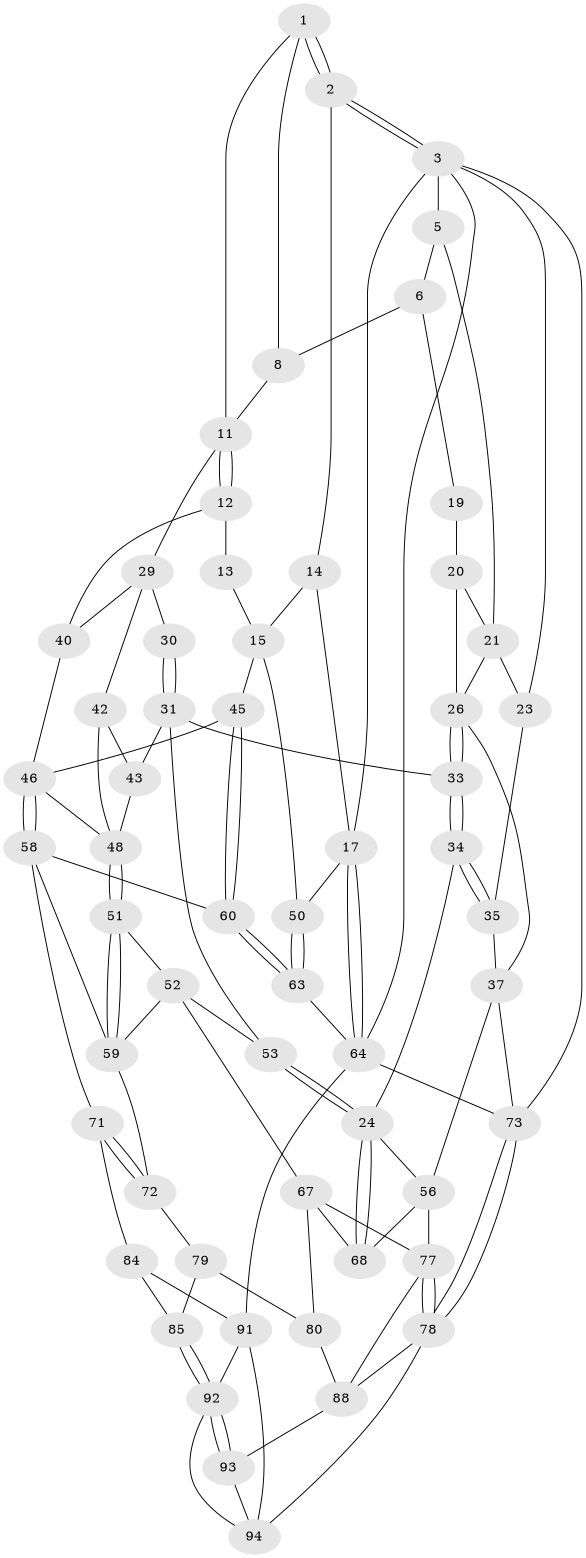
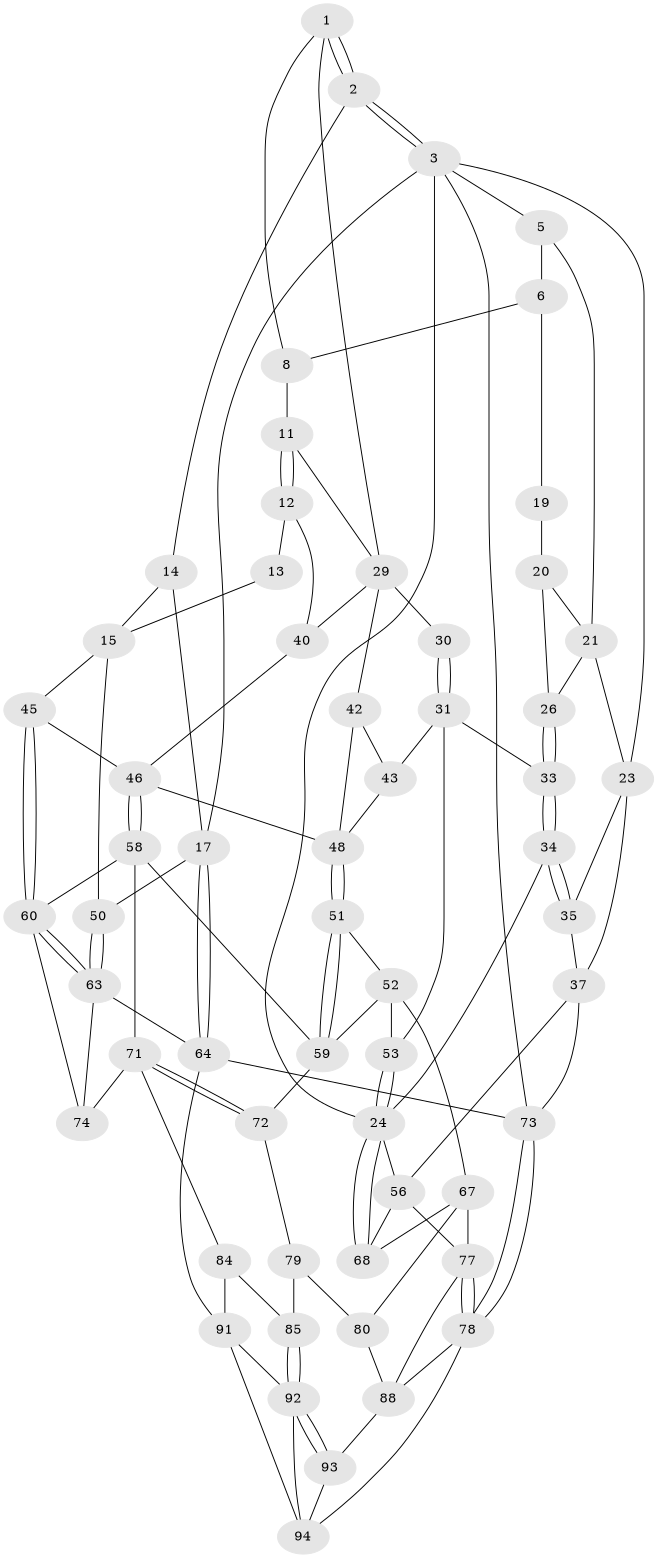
edge "1" -- "11": now "1" -- "29"
edge "3" -- "64": now "3" -- "24"
edge "26" -- "37": now "23" -- "37"
node "74": added
